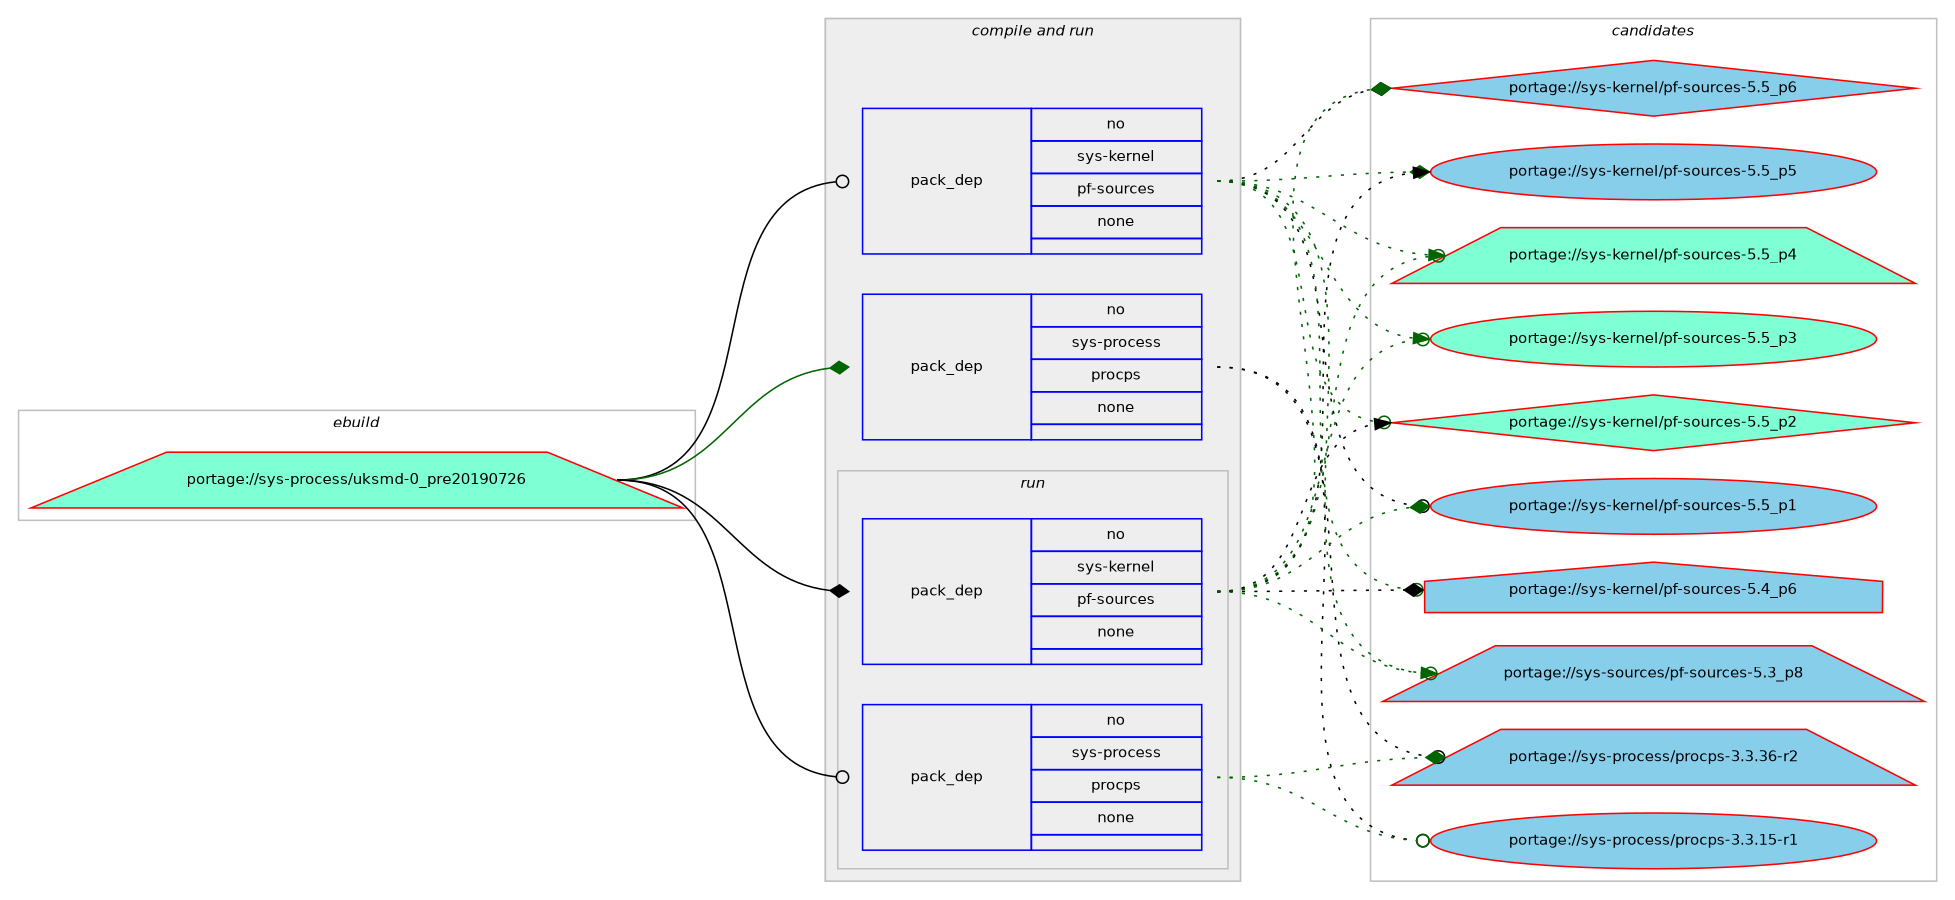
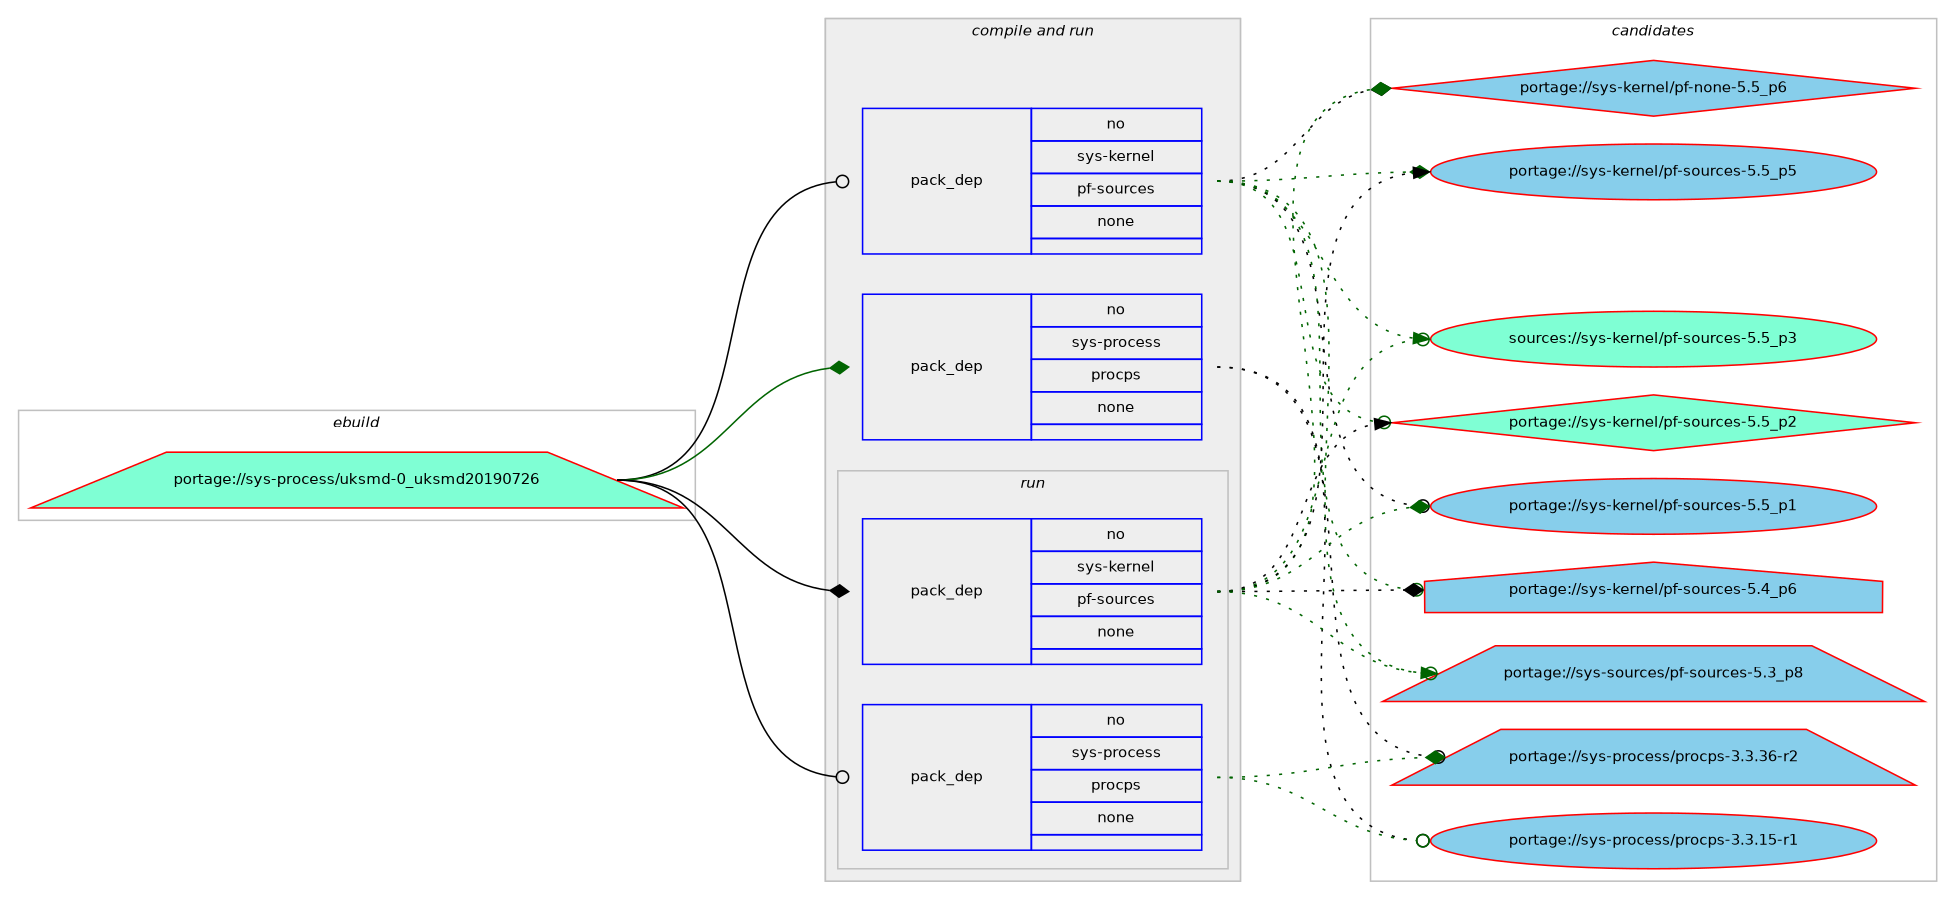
node "portage://sys-kernel/pf-sources-5.5_p6": label "portage://sys-kernel/pf-sources-5.5_p6" -> "portage://sys-kernel/pf-none-5.5_p6"
node "portage://sys-kernel/pf-sources-5.5_p4": removed
node "portage://sys-kernel/pf-sources-5.5_p3": label "portage://sys-kernel/pf-sources-5.5_p3" -> "sources://sys-kernel/pf-sources-5.5_p3"
node "portage://sys-process/uksmd-0_pre20190726": label "portage://sys-process/uksmd-0_pre20190726" -> "portage://sys-process/uksmd-0_uksmd20190726"
